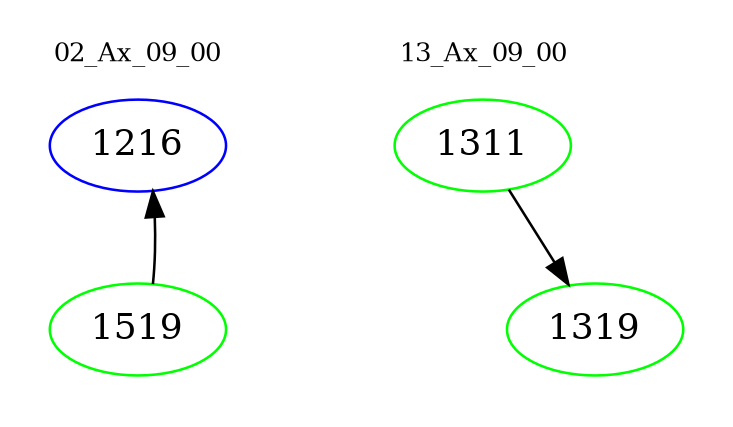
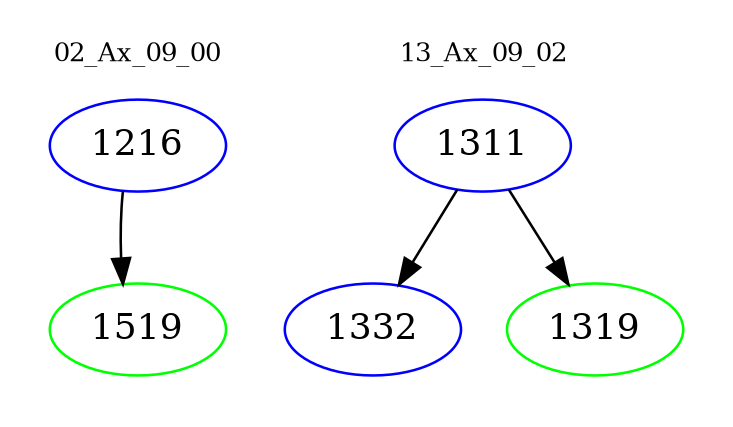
cluster "13_Ax_09_00": label "13_Ax_09_00" -> "13_Ax_09_02"
node "1311": color green -> blue
edge "1519" -> "1216": reversed
node "1332": added
